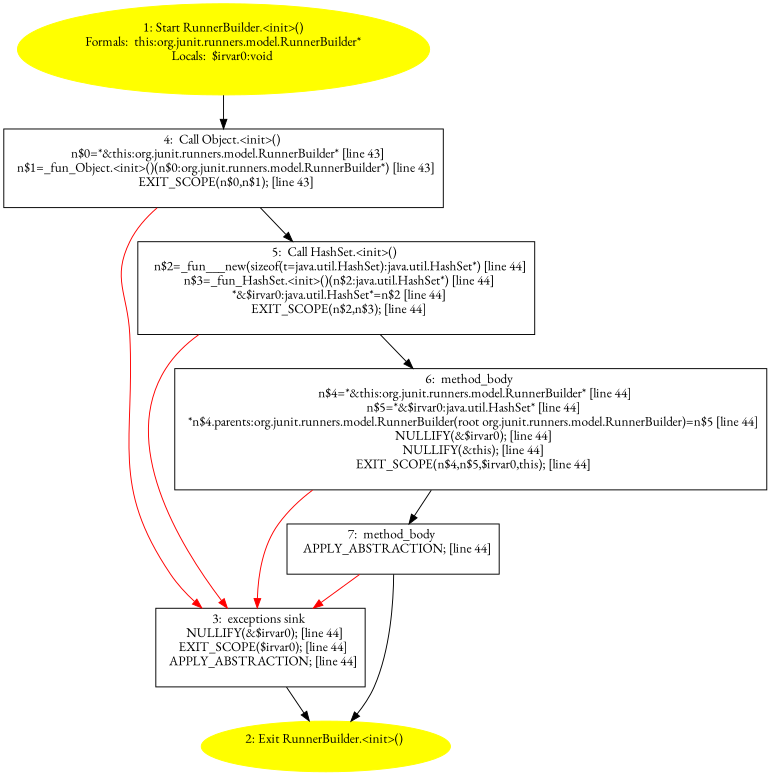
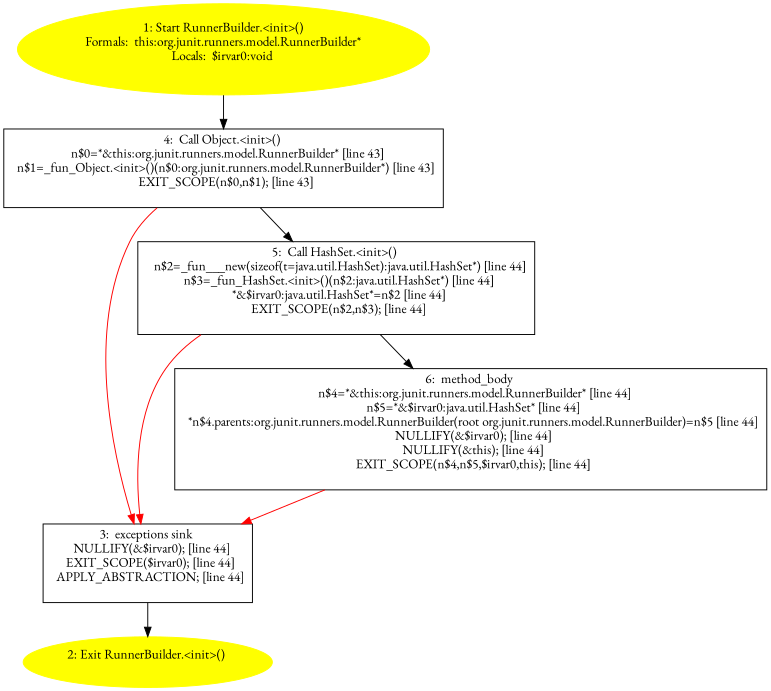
node "7:  method_body APPLY_ABSTRACTION; [line 44]": removed
